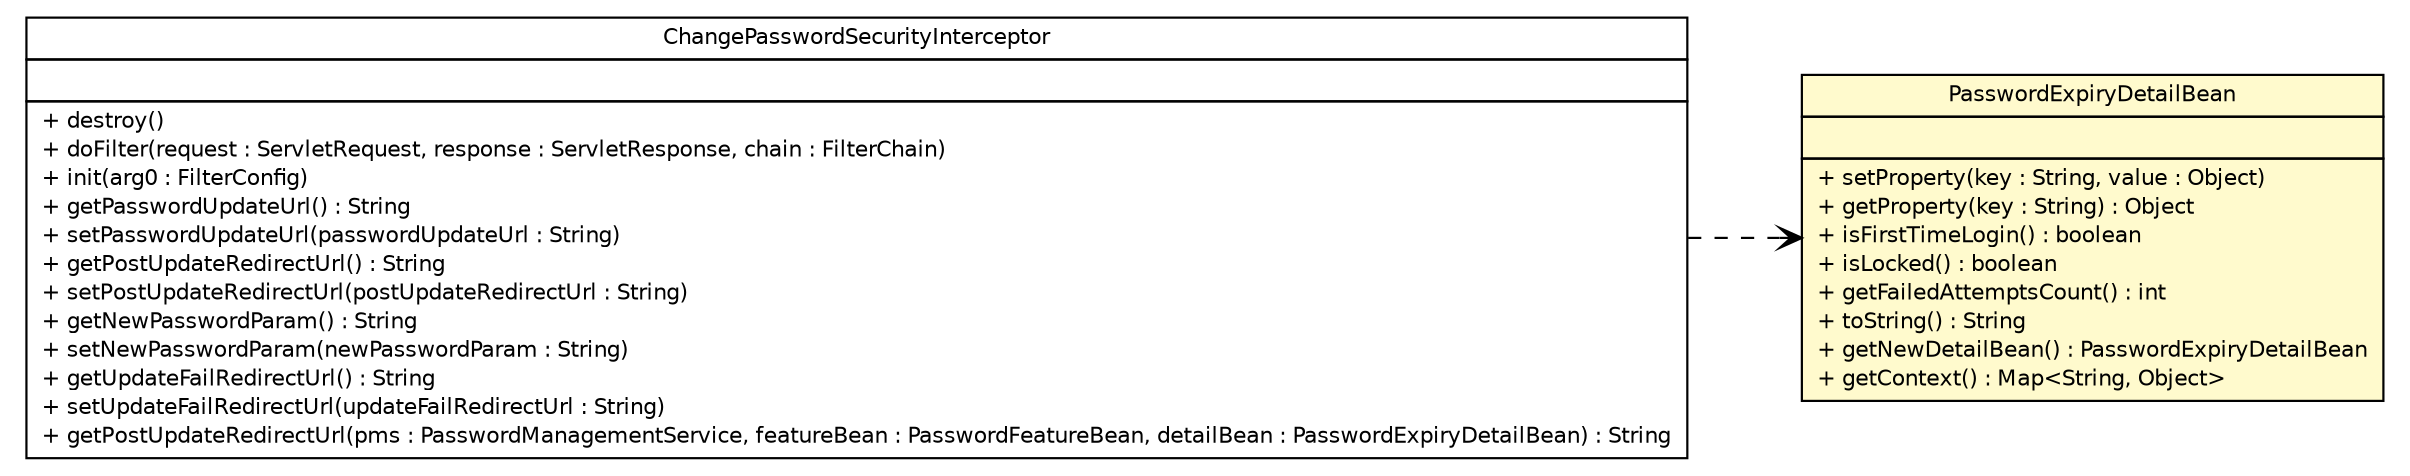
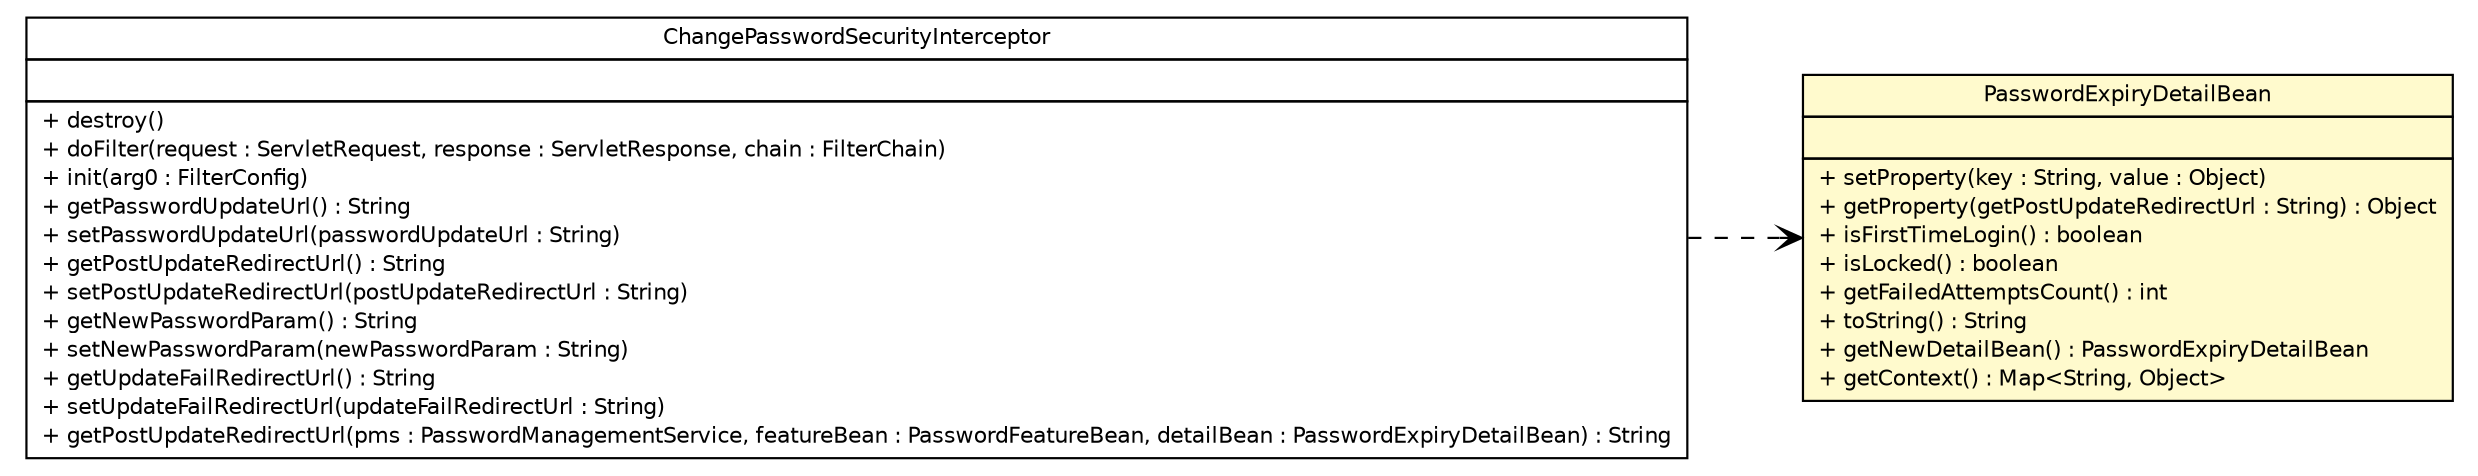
node "PasswordExpiryDetailBean": text "+ getProperty(key : String) : Object" -> "+ getProperty(getPostUpdateRedirectUrl : String) : Object"
